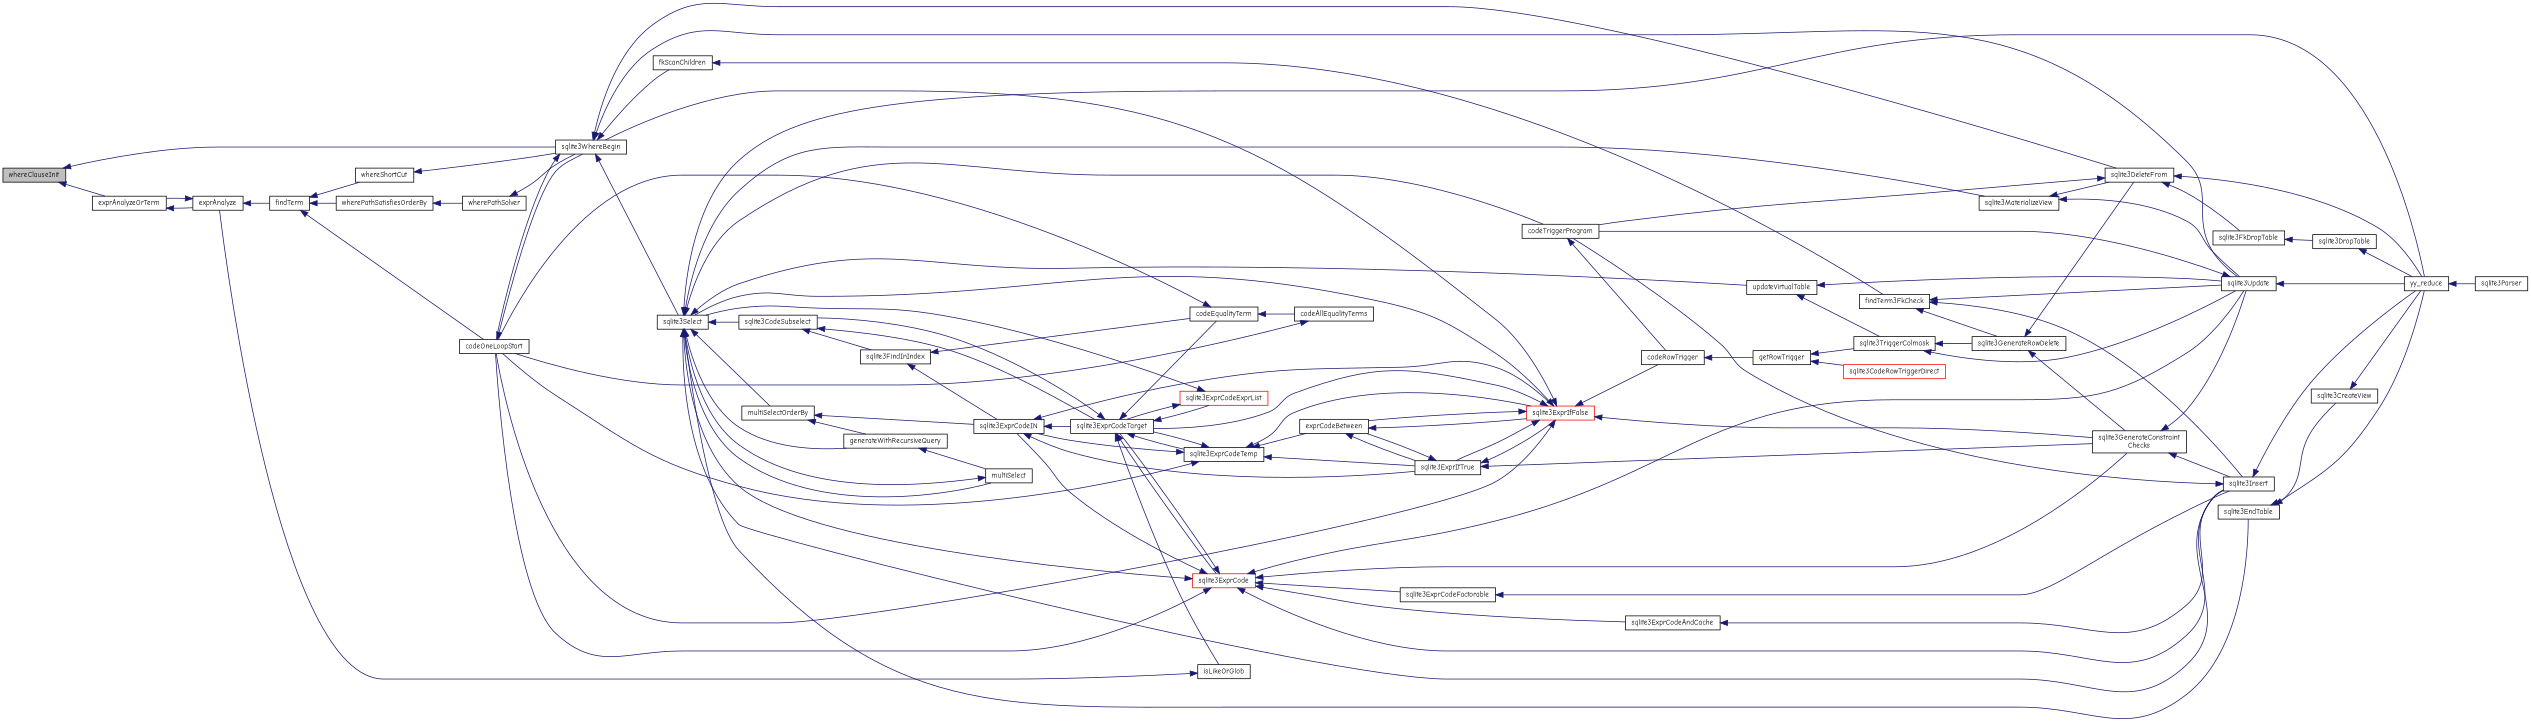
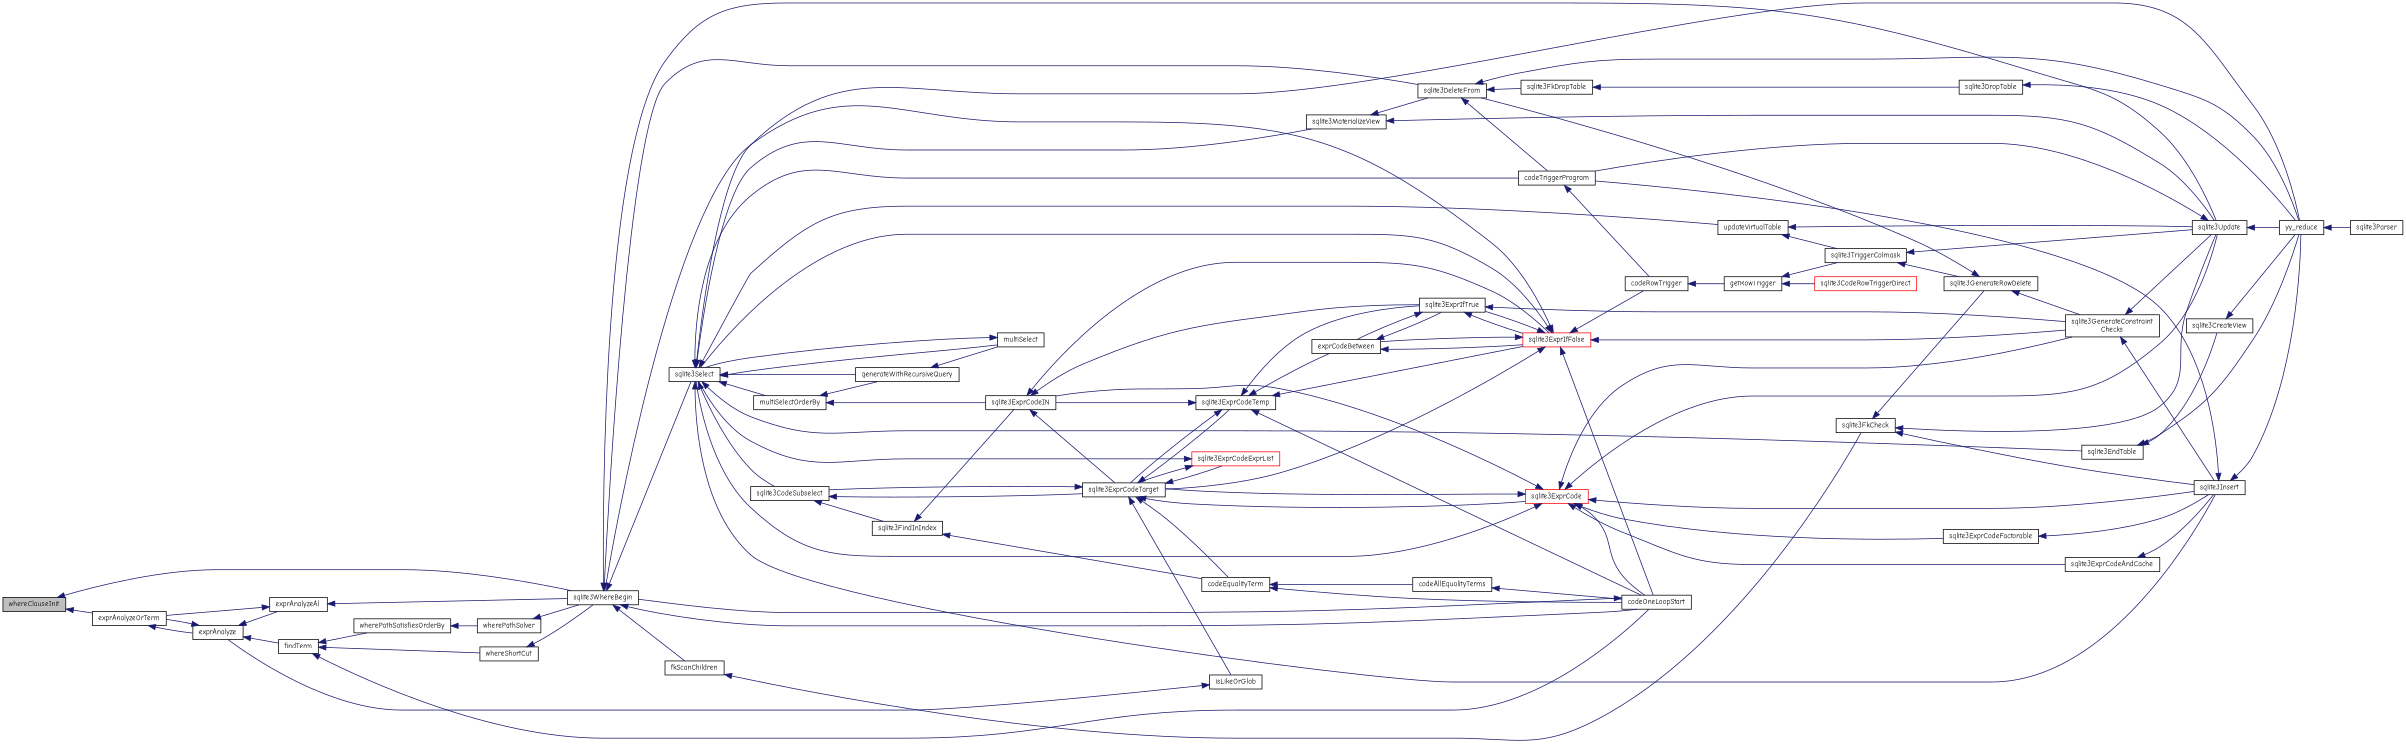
node "findTerm3FkCheck": label "findTerm3FkCheck" -> "sqlite3FkCheck"
node "exprAnalyzeAll": added
